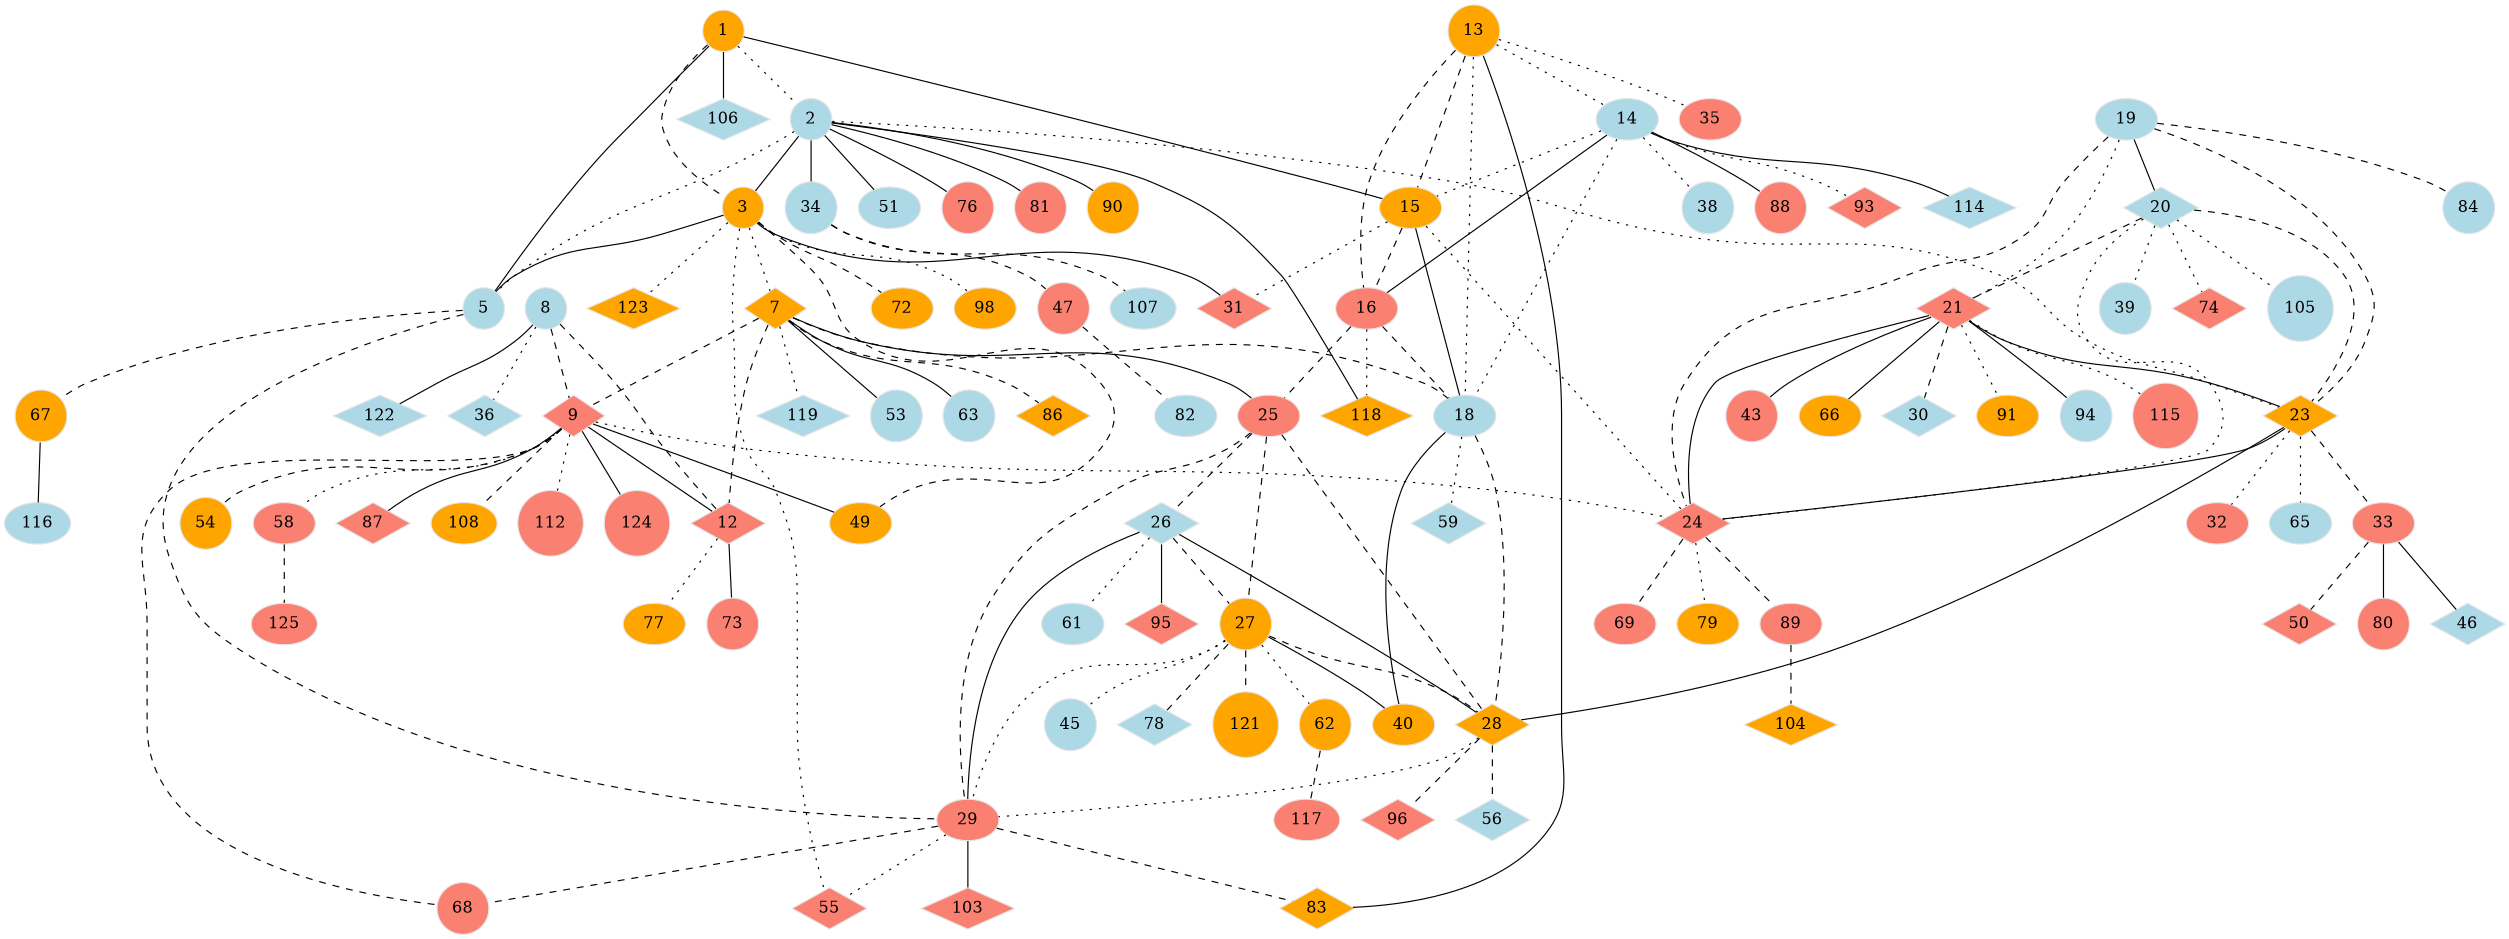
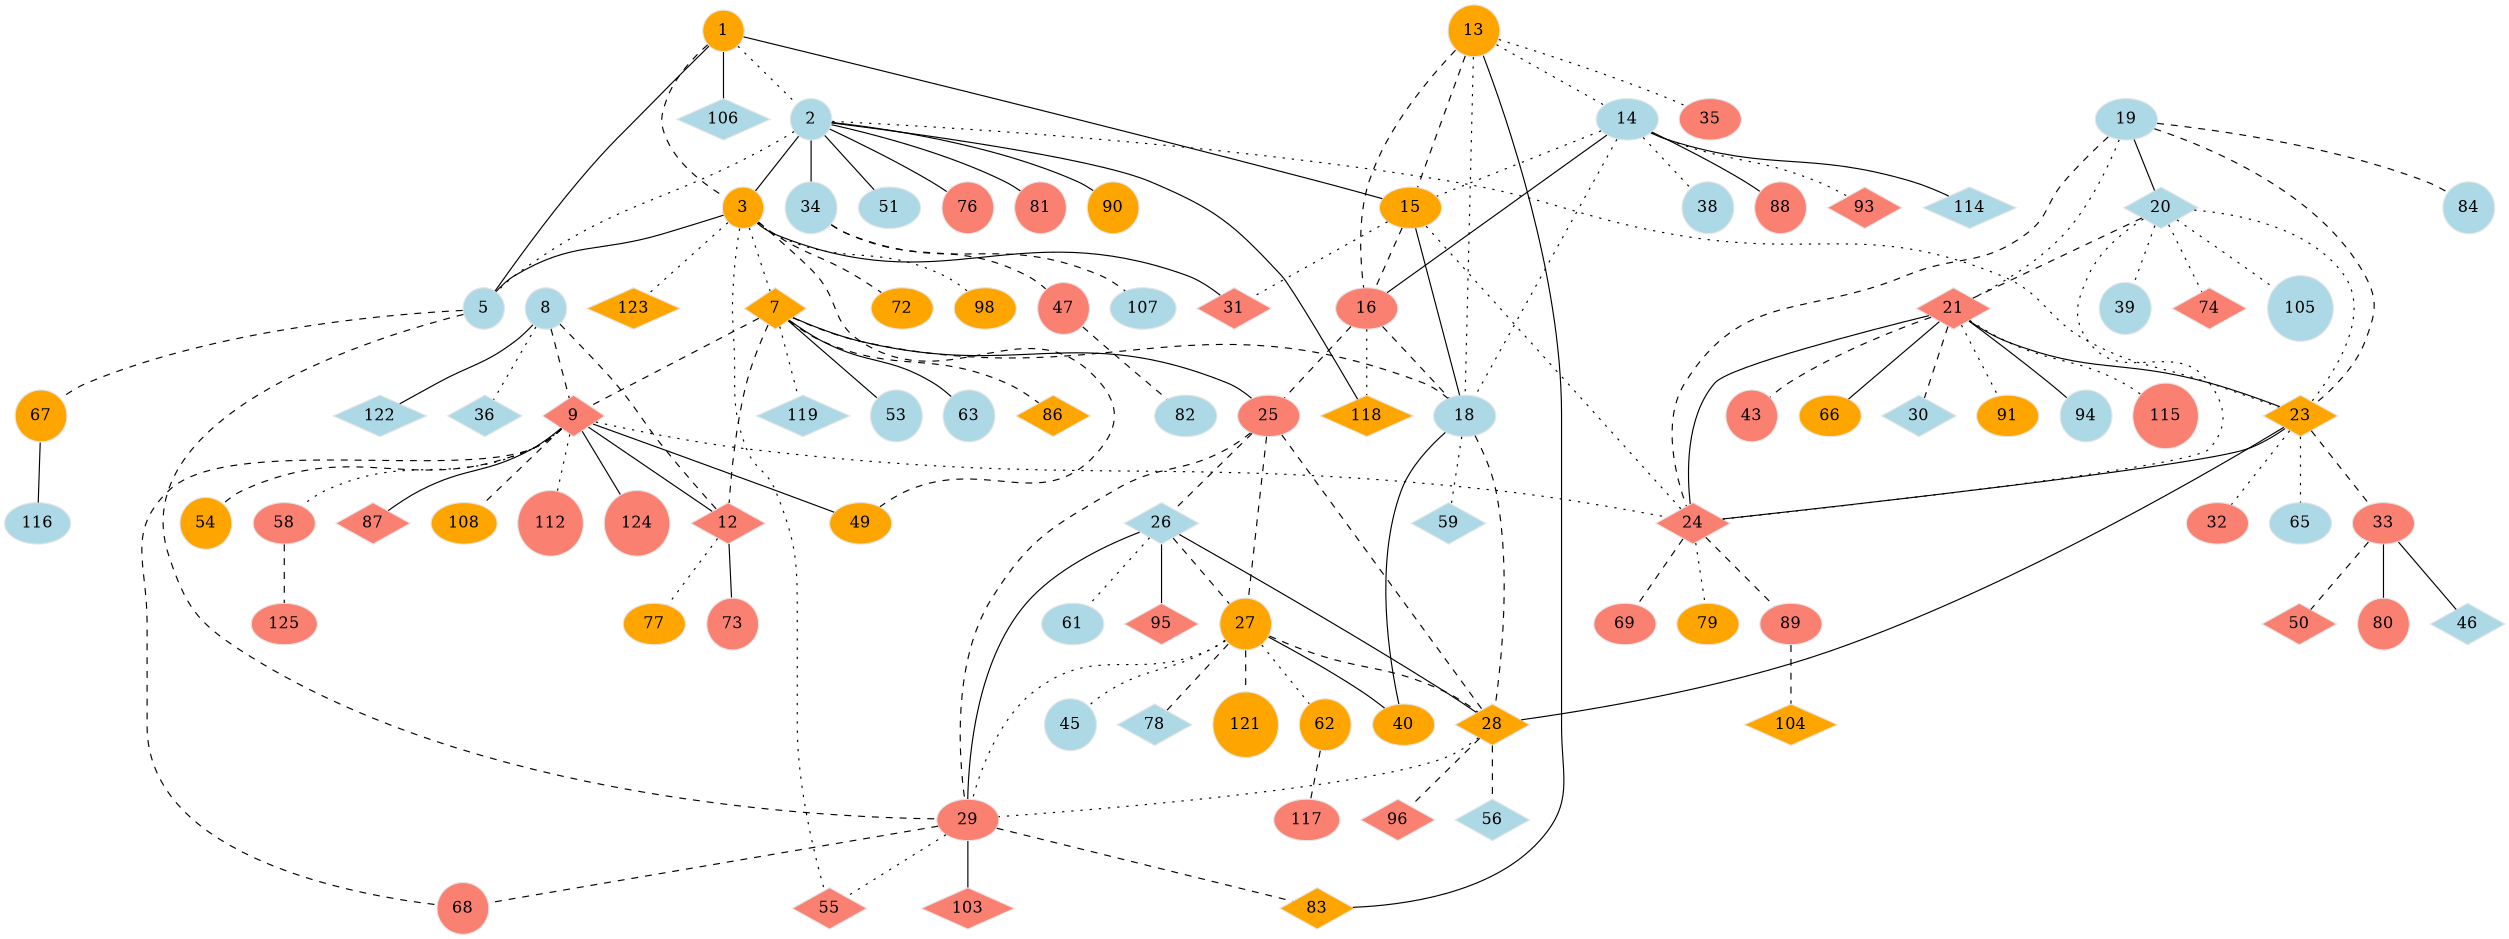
edge "20" -- "23": style dashed -> dotted
edge "21" -- "43": style solid -> dashed
